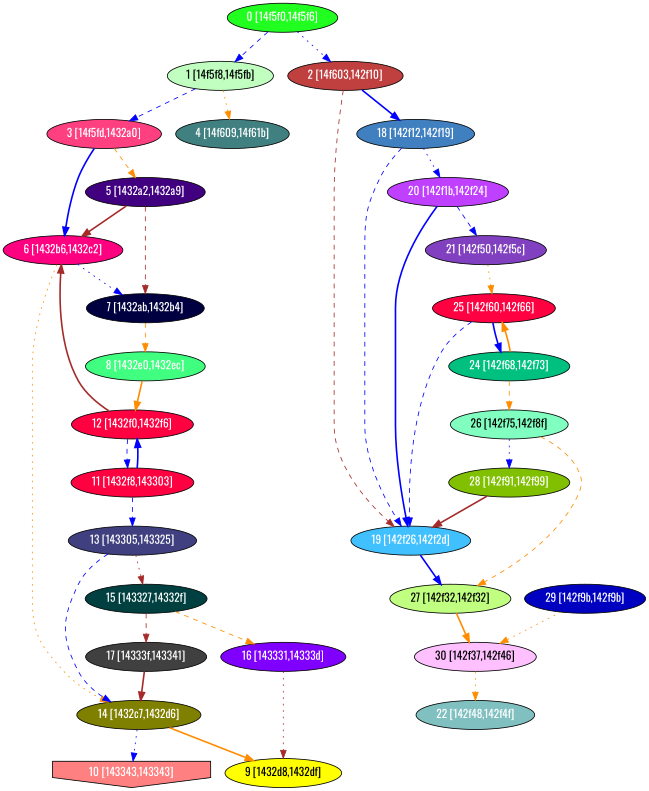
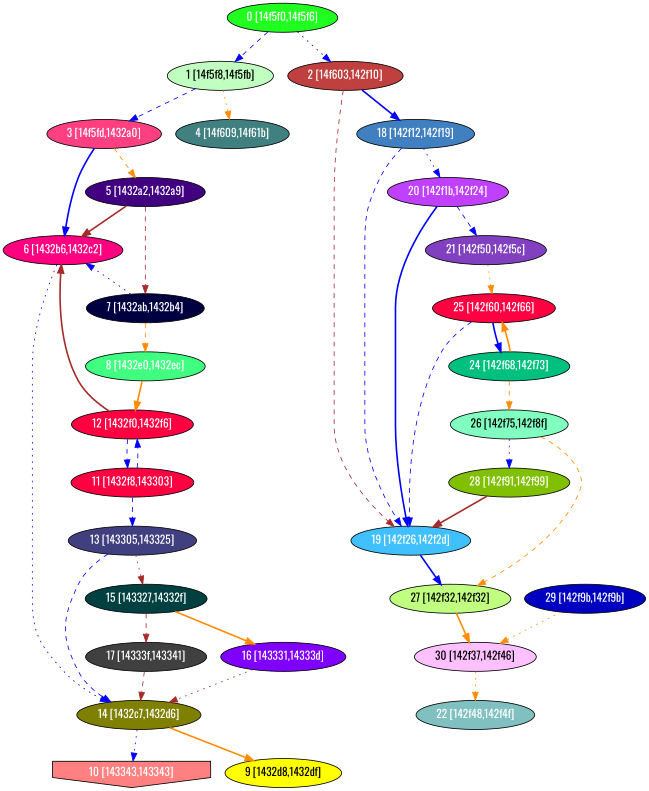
edge "6 [1432b6,1432c2]" -> "7 [1432ab,1432b4]": reversed
edge "11 [1432f8,143303]" -> "12 [1432f0,1432f6]": style bold -> dashed
edge "6 [1432b6,1432c2]" -> "14 [1432c7,1432d6]": color darkorange -> blue
edge "15 [143327,14332f]" -> "16 [143331,14333d]": style dashed -> bold
edge "17 [14333f,143341]" -> "14 [1432c7,1432d6]": style bold -> dashed
edge "16 [143331,14333d]" -> "9 [1432d8,1432df]": now "16 [143331,14333d]" -> "14 [1432c7,1432d6]"
